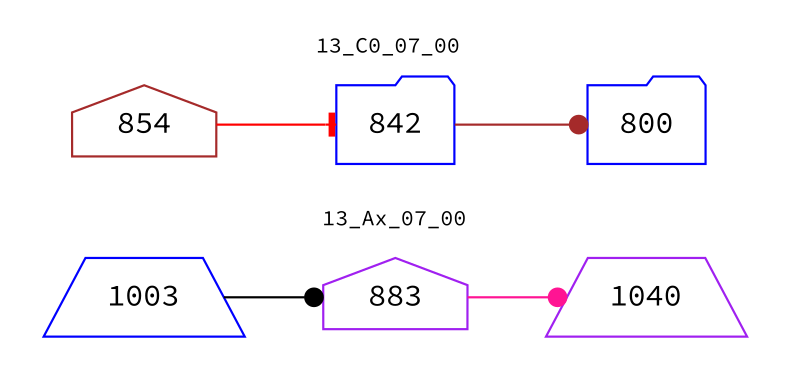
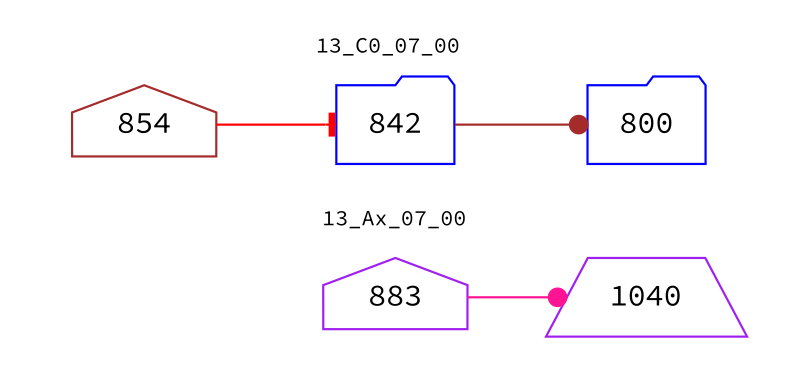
node "1003": removed
